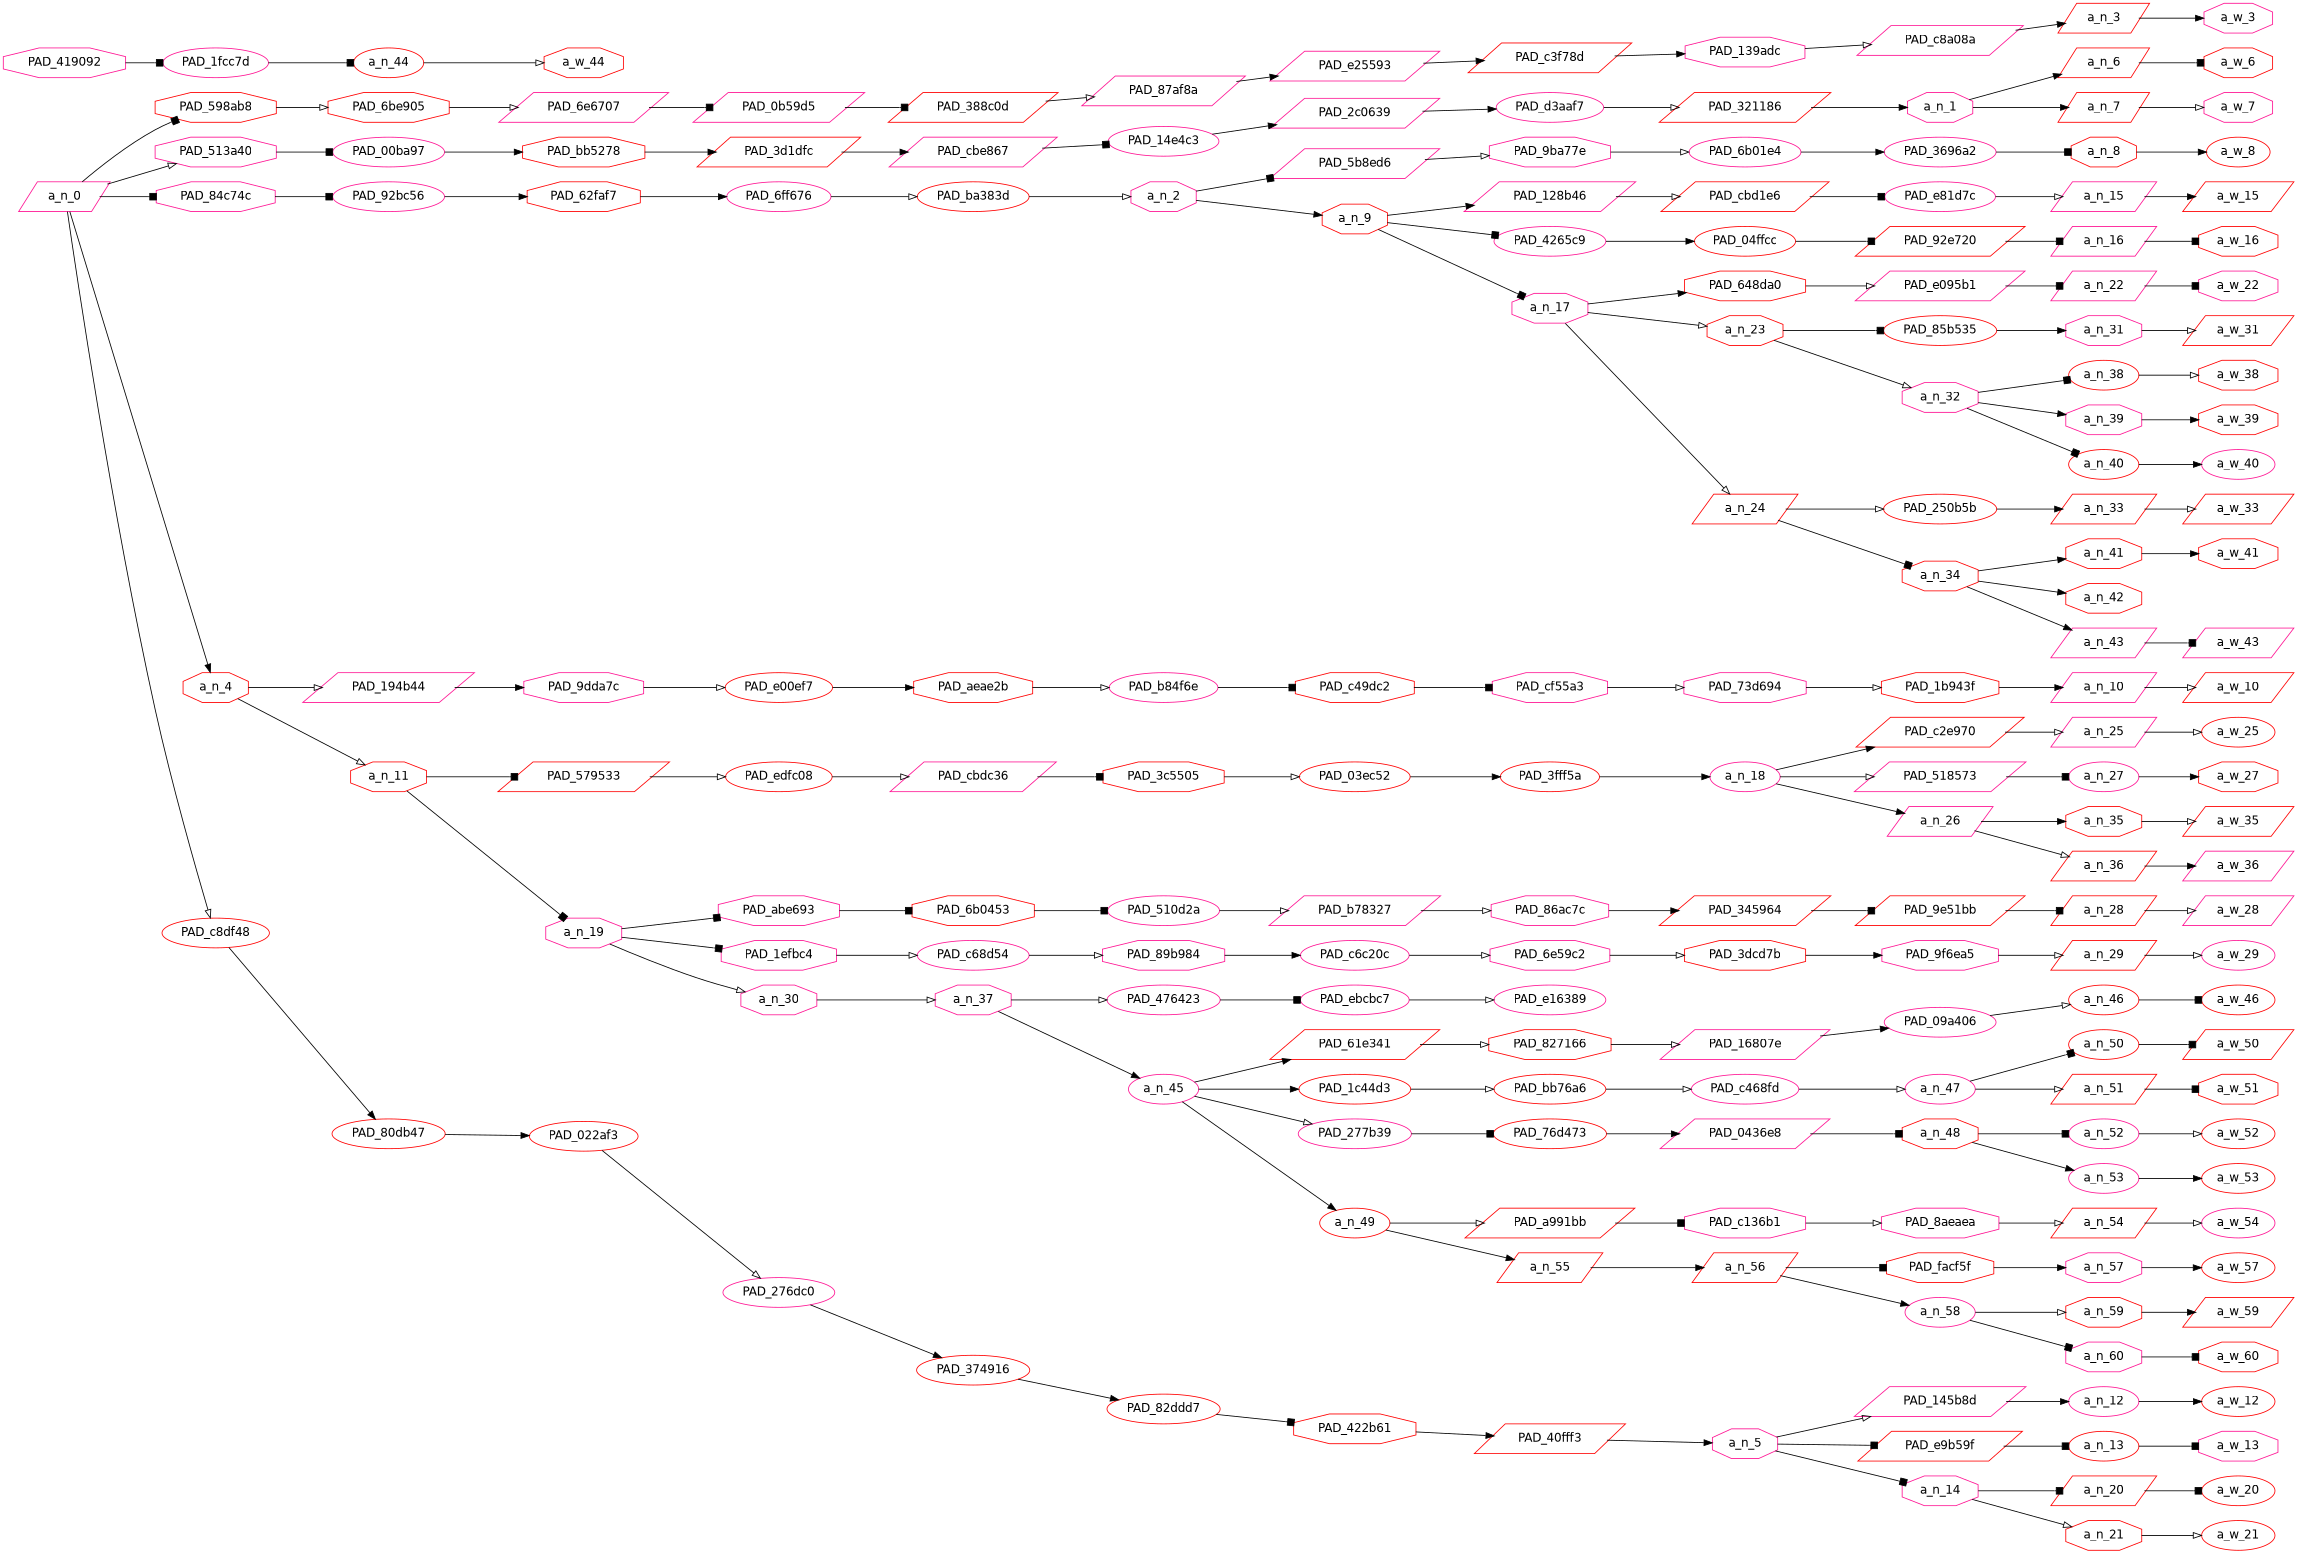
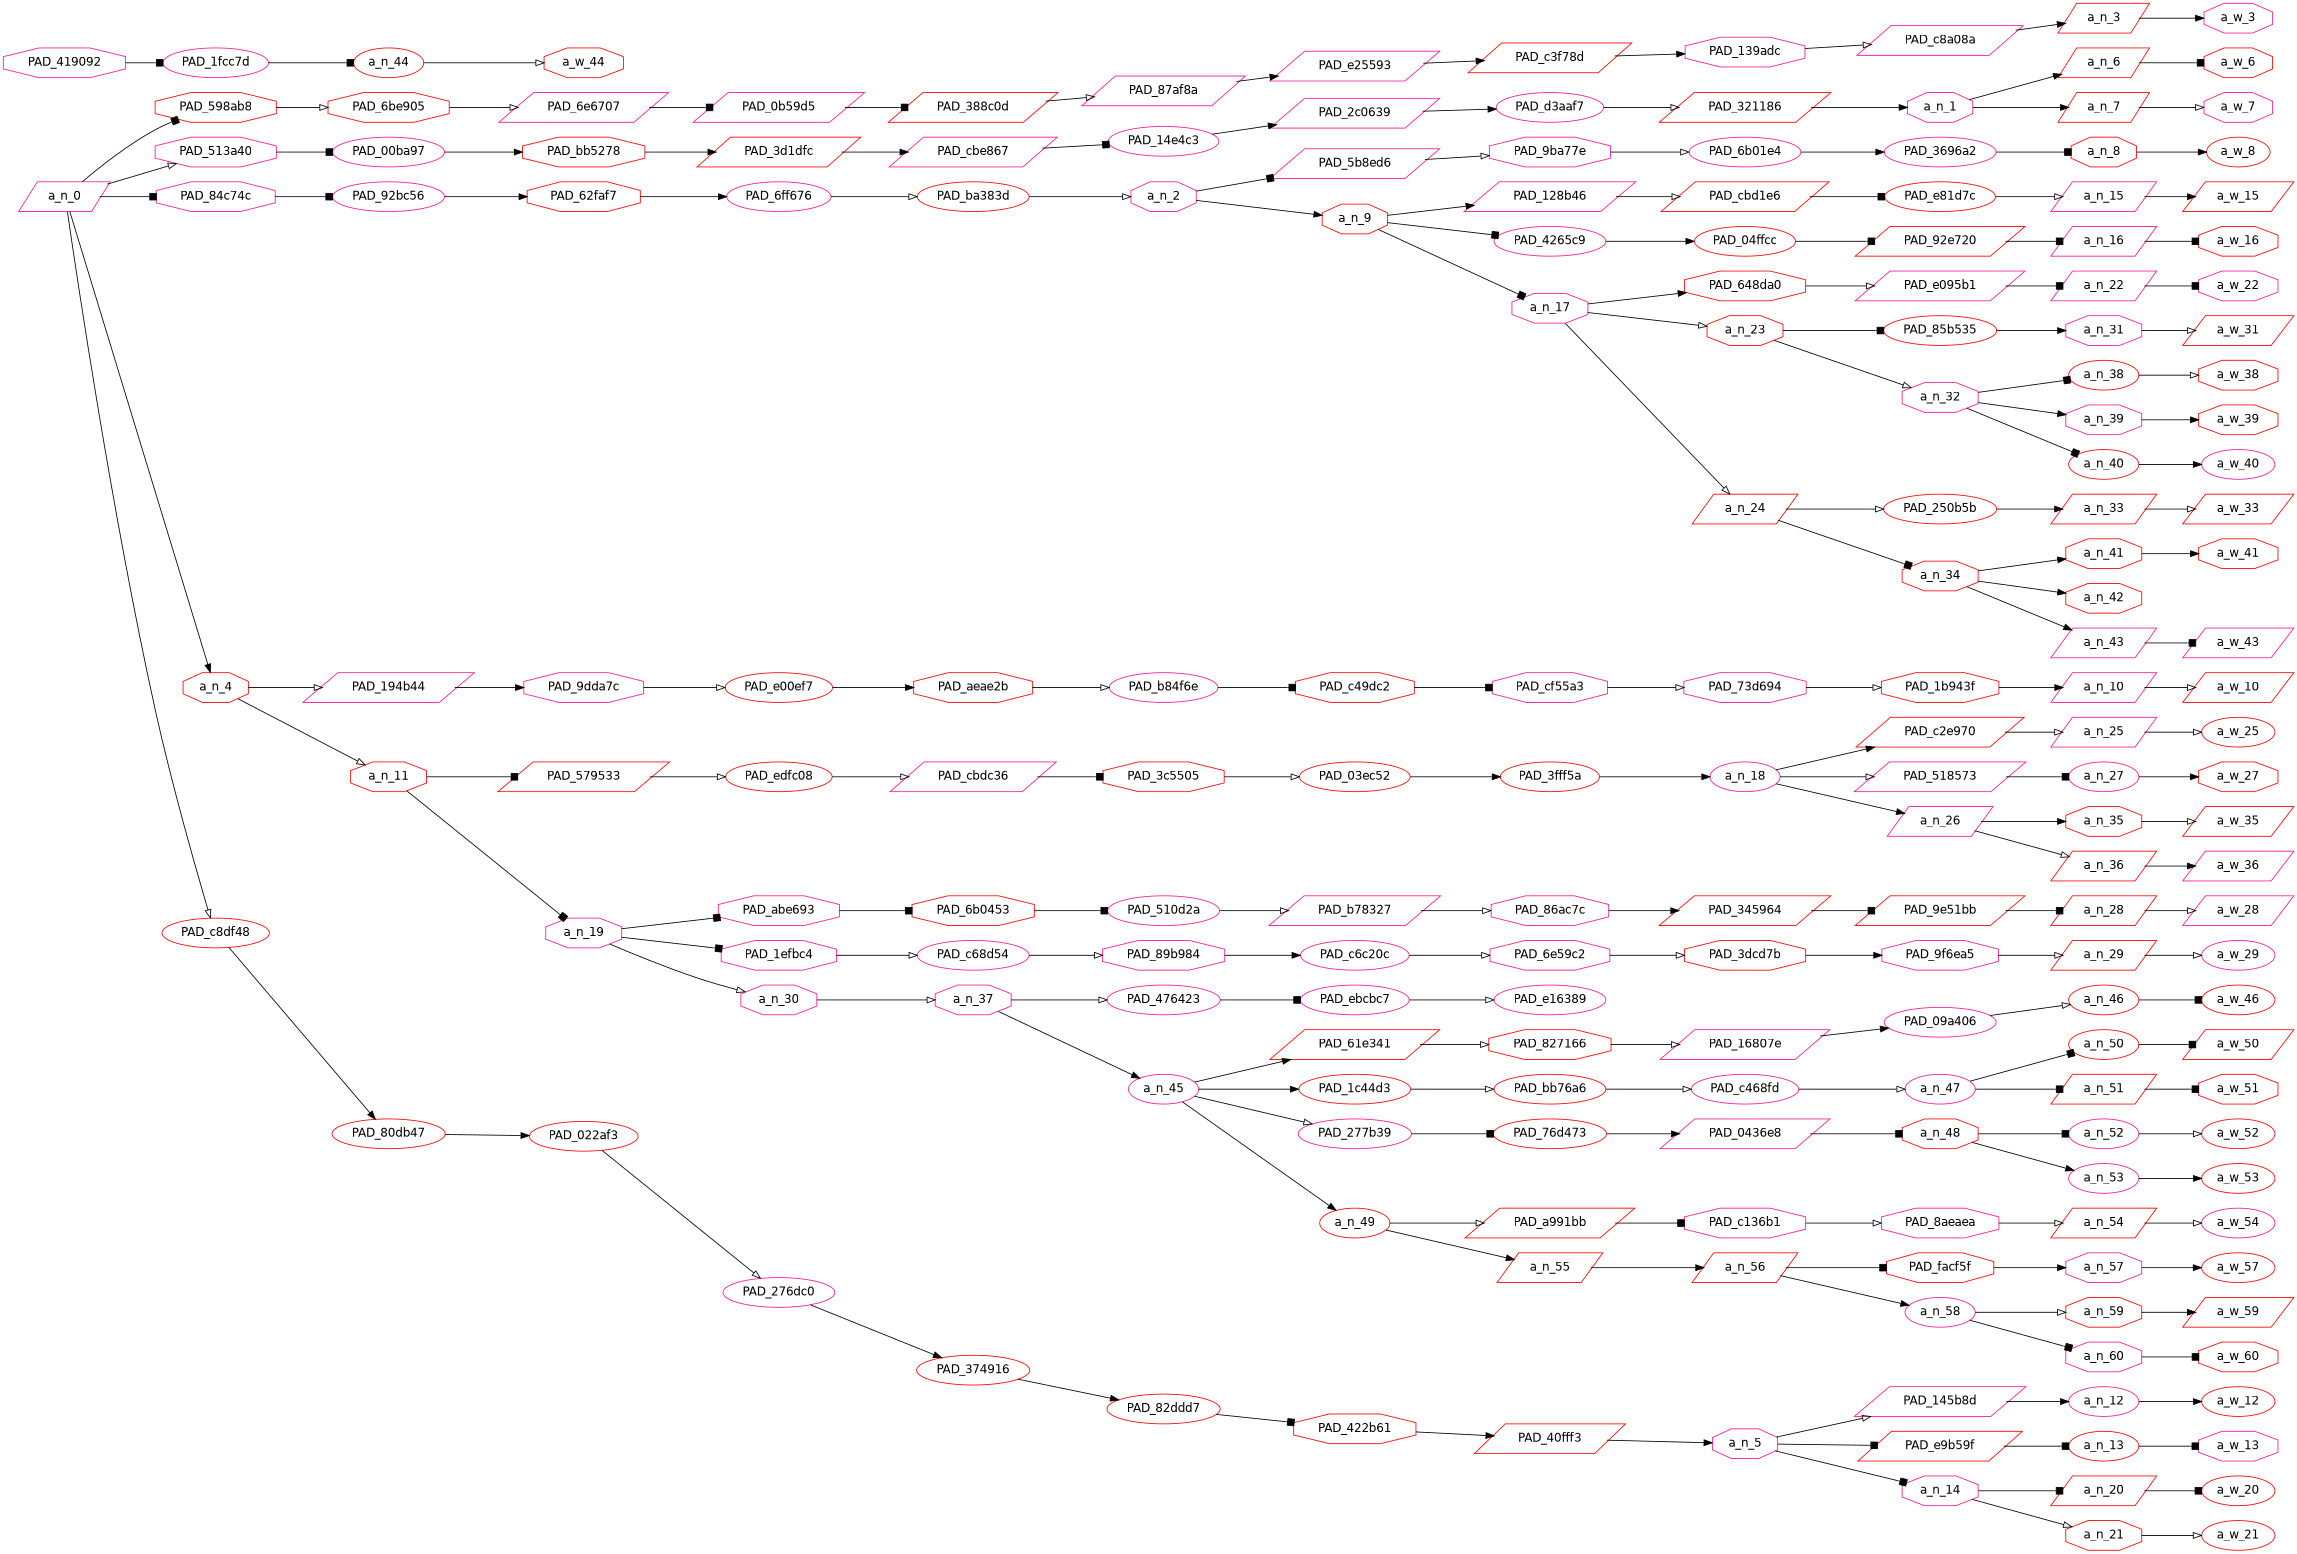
node "PAD_e81d7c": color deeppink -> red
edge "a_n_47" -> "a_n_51": arrowhead onormal -> box
